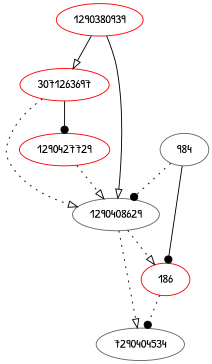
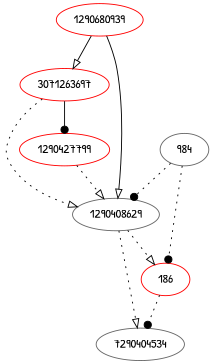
node "1290380939": label "1290380939" -> "1290680939"
node "1290427729": label "1290427729" -> "1290427799"
edge "984" -> "186": style solid -> dotted
